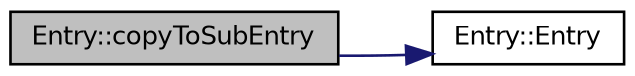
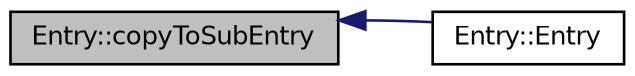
edge "Entry::copyToSubEntry" -> "Entry::Entry": reversed
